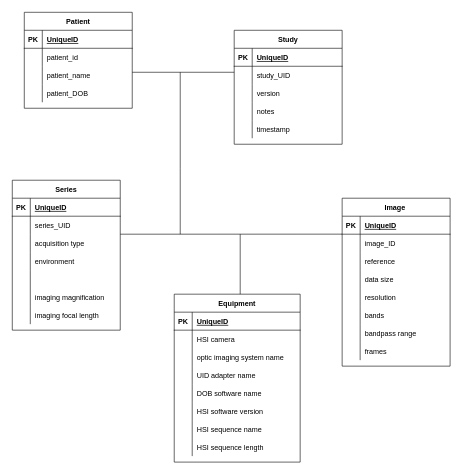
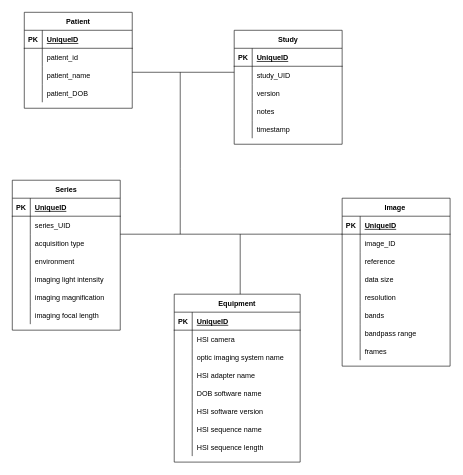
node "imaging light intensity": added
node "UID adapter name": label "UID adapter name" -> "HSI adapter name"
